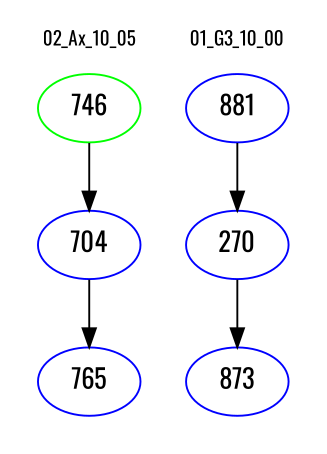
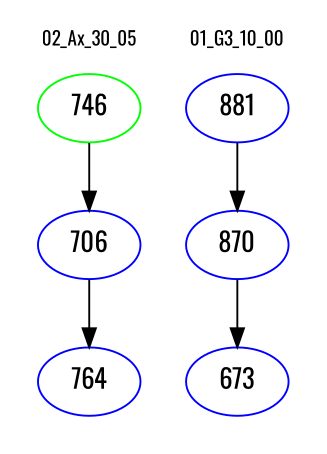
cluster "02_Ax_10_05": label "02_Ax_10_05" -> "02_Ax_30_05"
node "704": label "704" -> "706"
node "270": label "270" -> "870"
node "765": label "765" -> "764"
node "873": label "873" -> "673"
